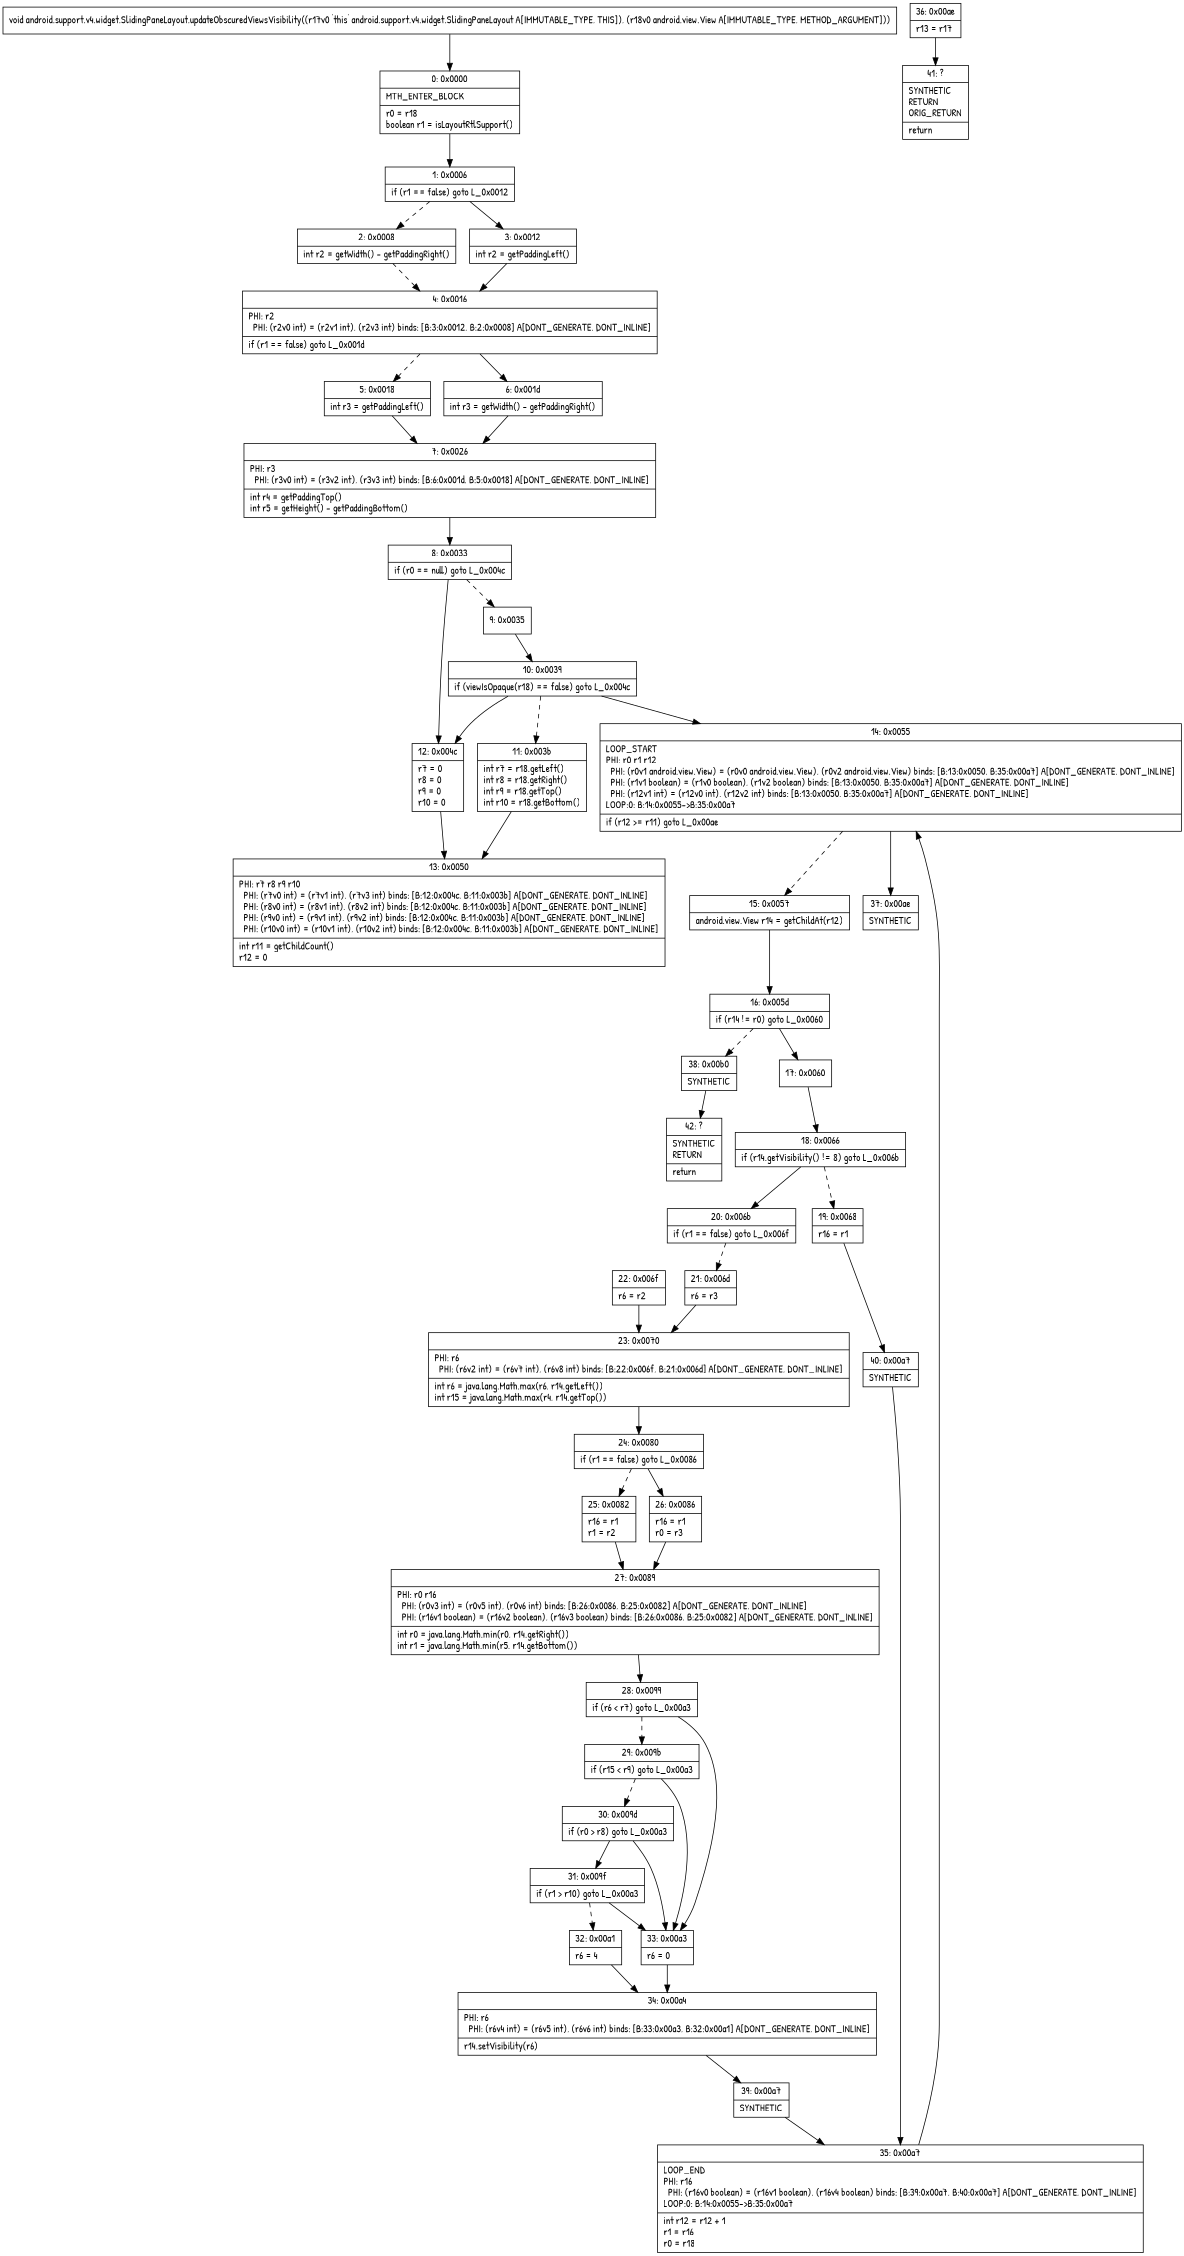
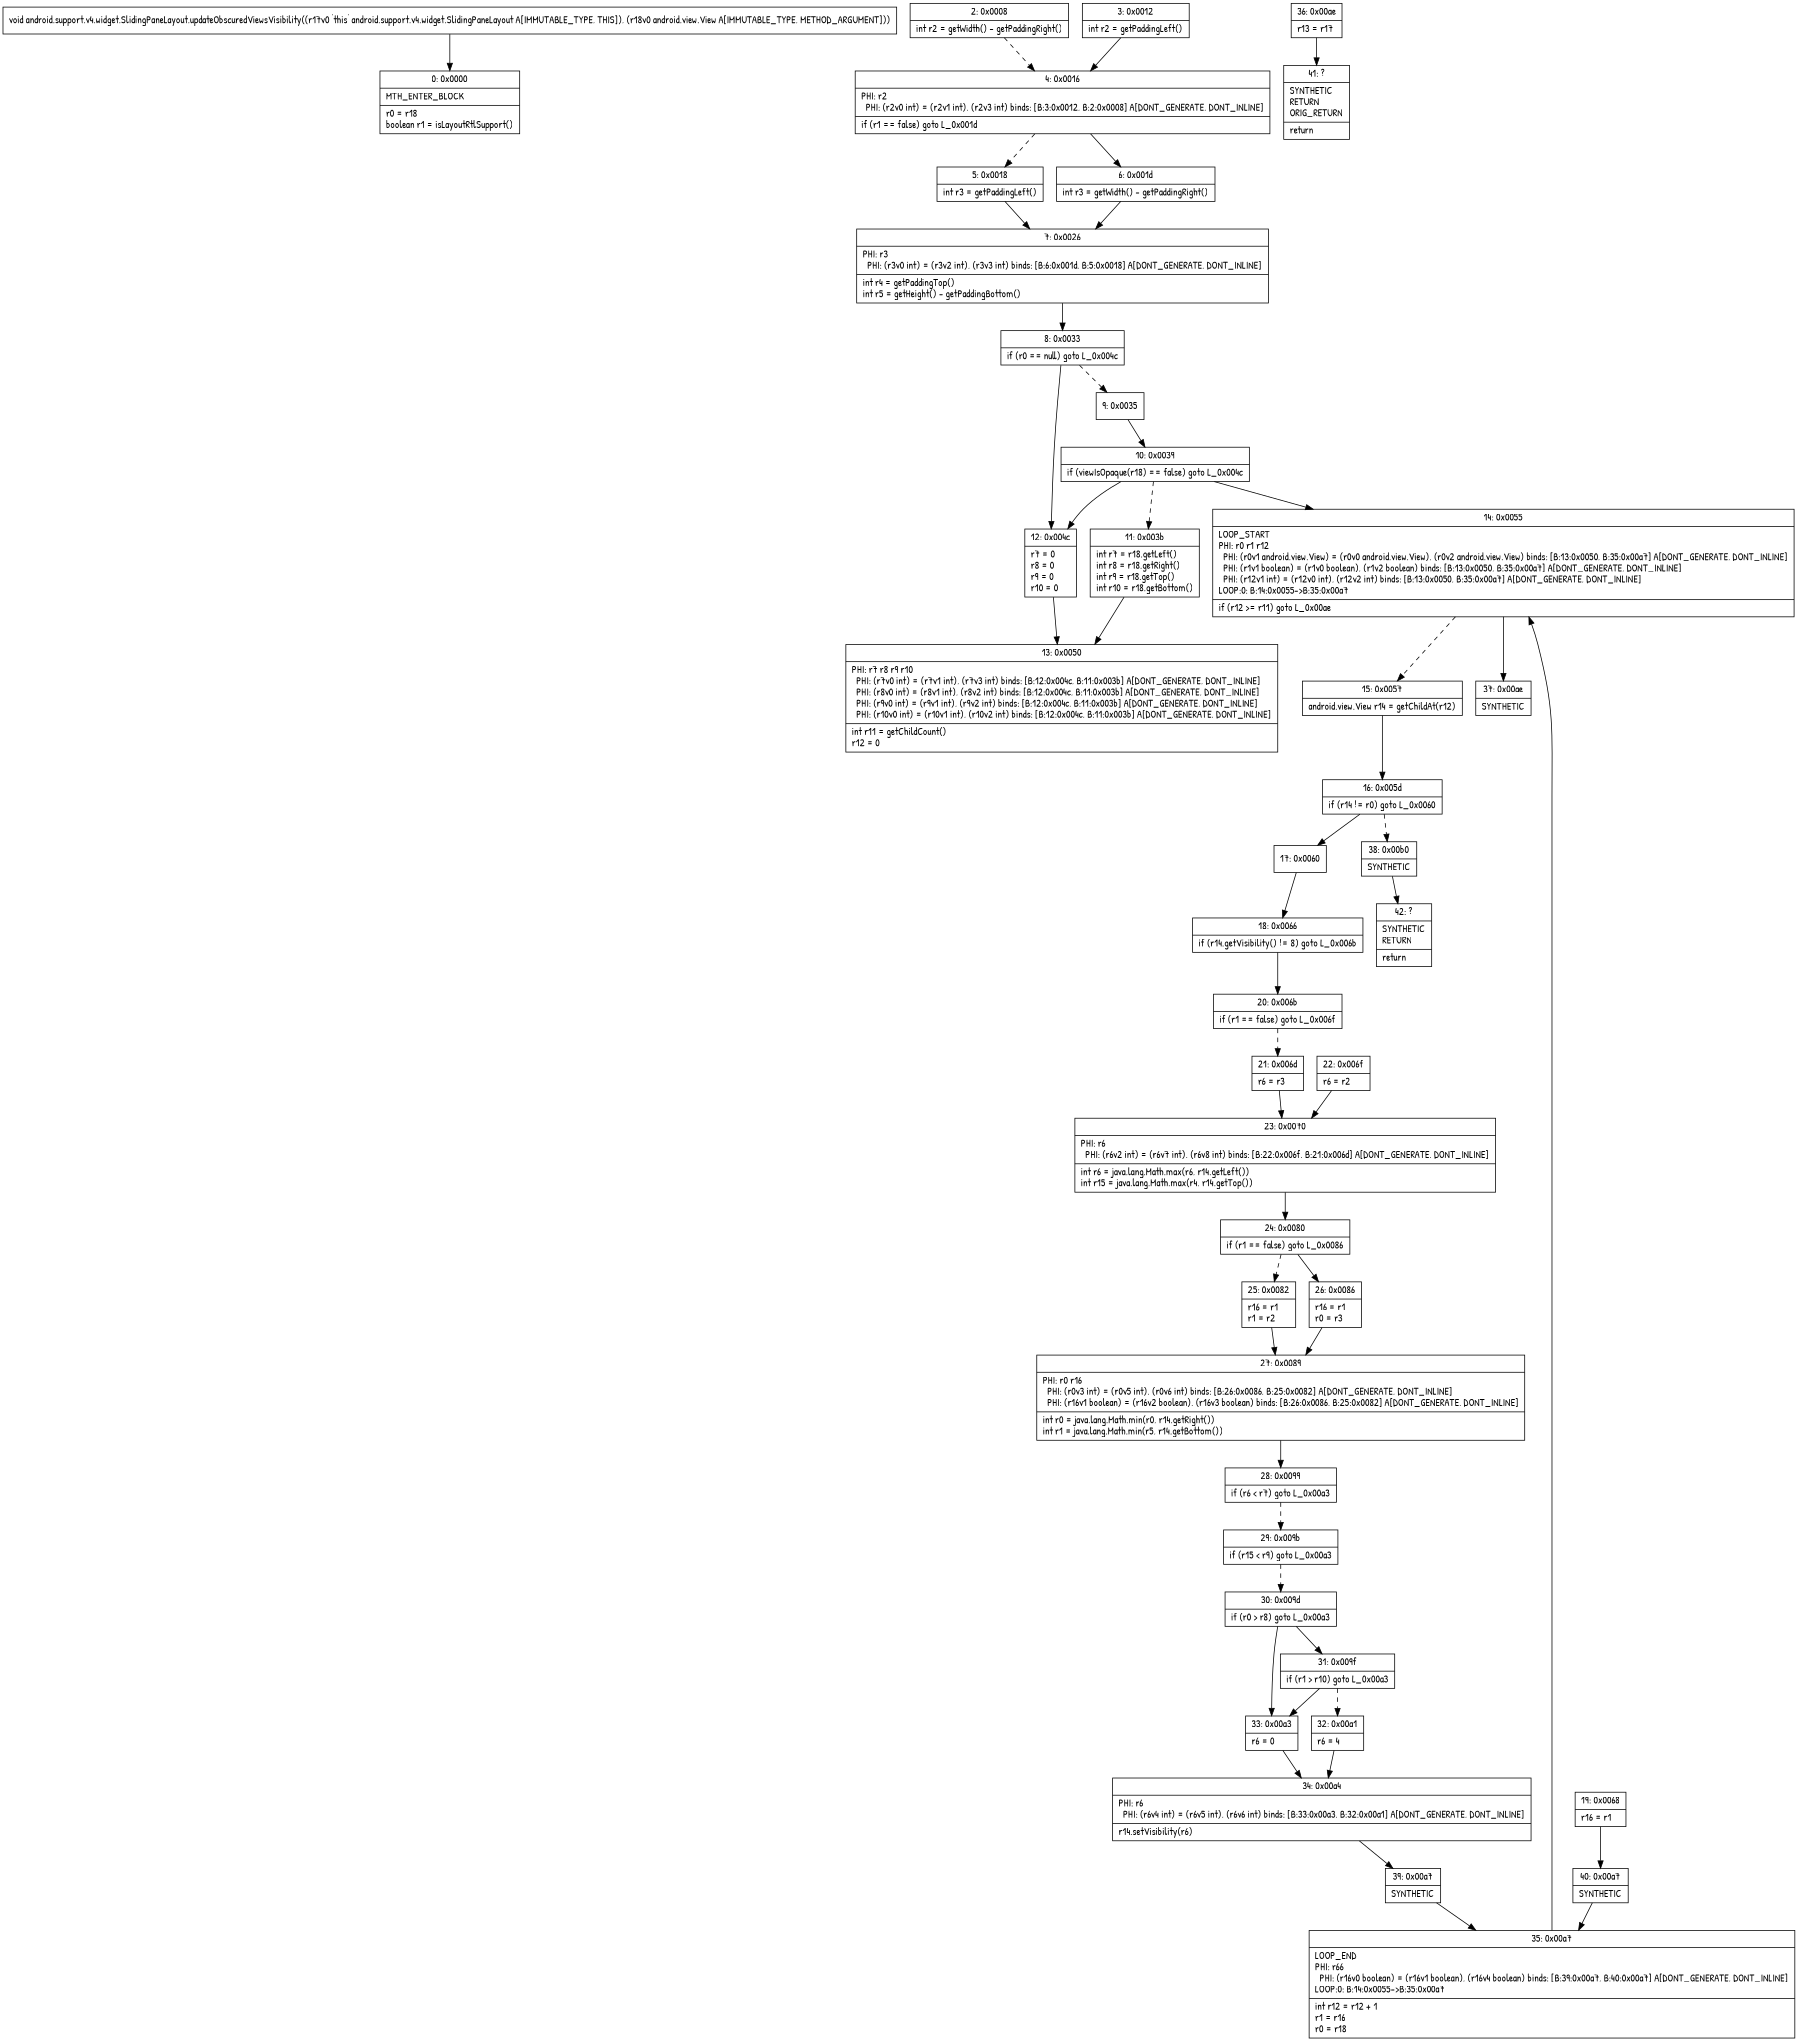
node "1: 0x0006": removed
edge "18: 0x0066" -> "19: 0x0068": removed
edge "28: 0x0099" -> "33: 0x00a3": removed
edge "29: 0x009b" -> "33: 0x00a3": removed
node "35: 0x00a7": text "PHI: r16" -> "PHI: r66"
